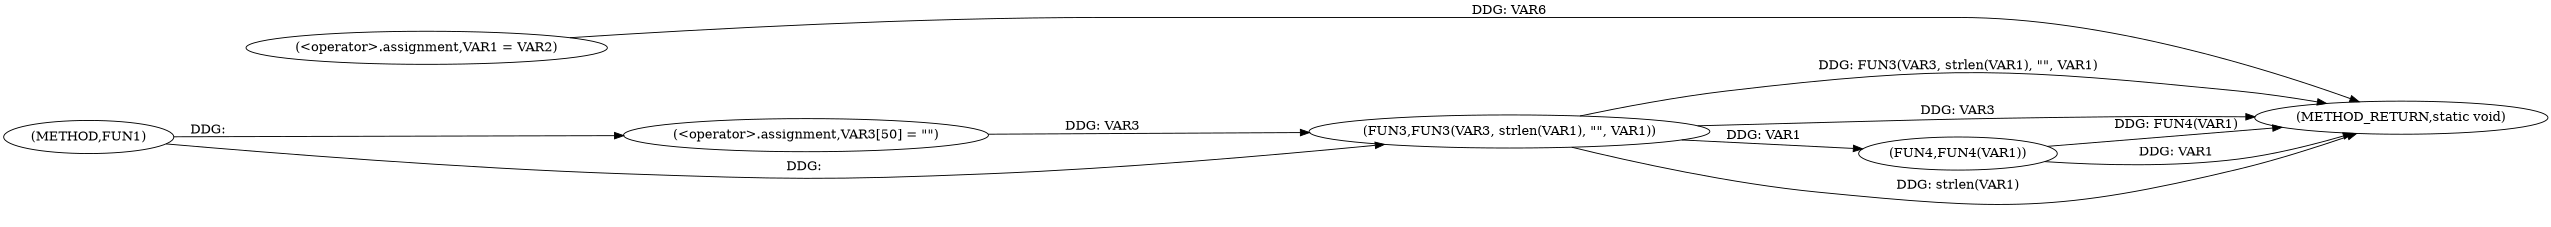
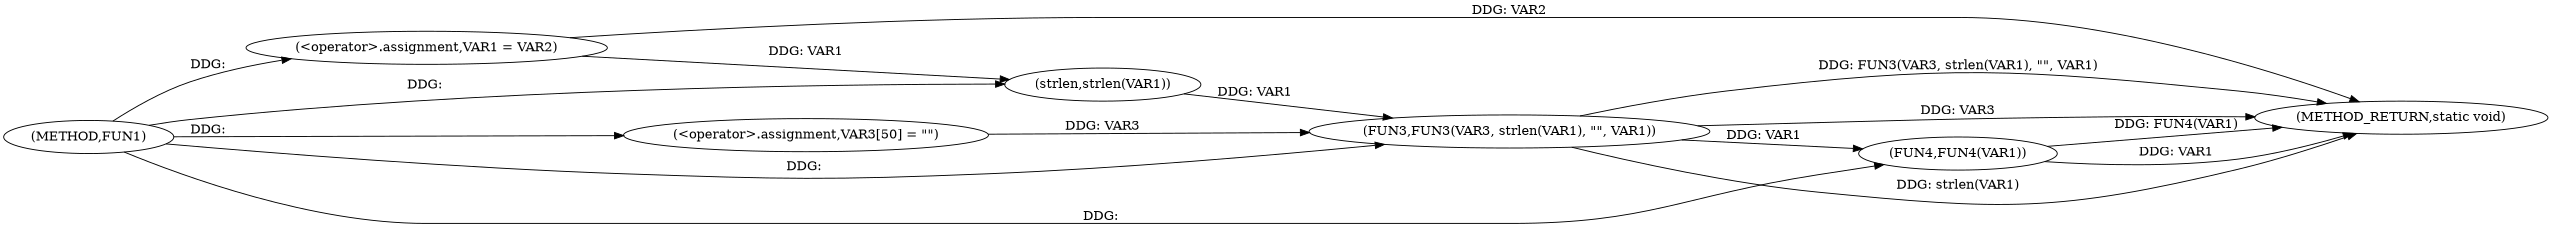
edge "(<operator>.assignment,VAR1 = VAR2)" -> "(METHOD_RETURN,static void)": label "DDG: VAR6" -> "DDG: VAR2"
edge "(METHOD,FUN1)" -> "(<operator>.assignment,VAR1 = VAR2)": added, label "DDG:"
node "(strlen,strlen(VAR1))": added
edge "(METHOD,FUN1)" -> "(FUN4,FUN4(VAR1))": added, label "DDG:"
